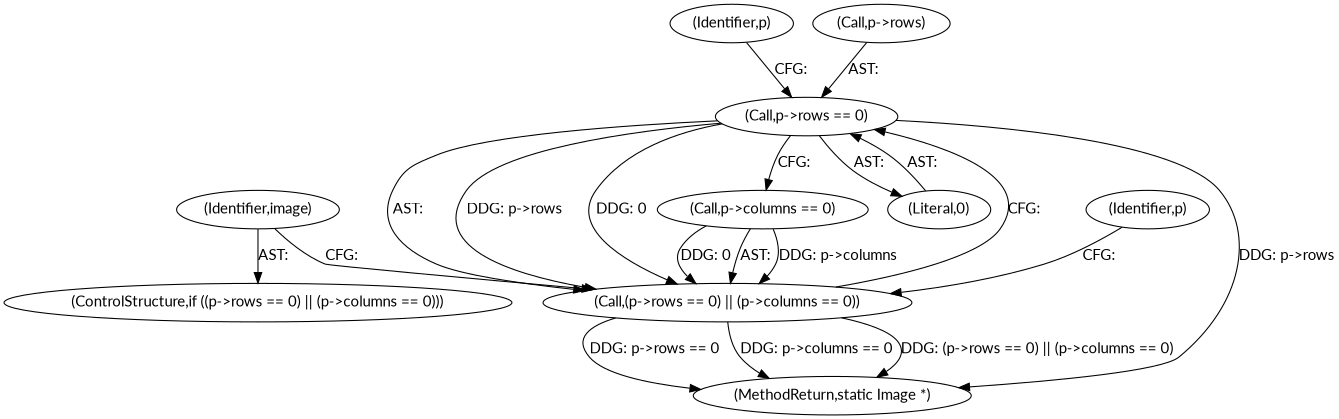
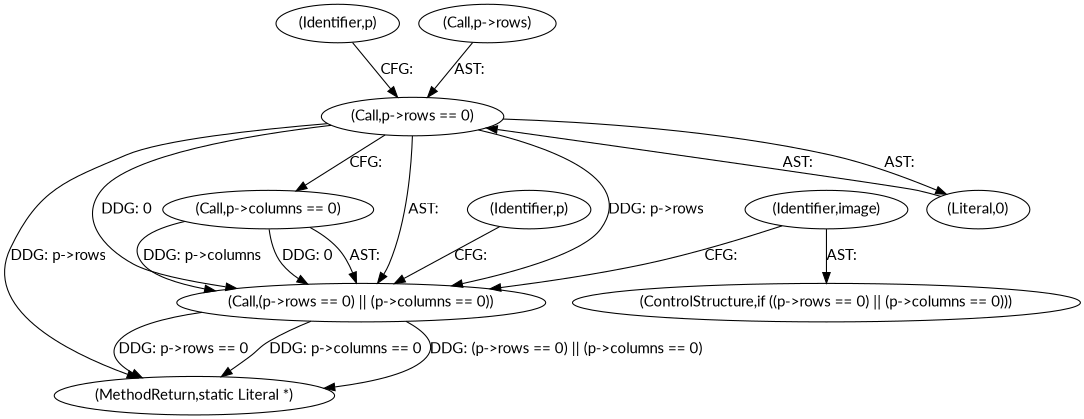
edge "(Call,(p->rows == 0) || (p->columns == 0))" -> "(Call,p->rows == 0)": removed, label "CFG:"
node "(MethodReturn,static Image *)": label "(MethodReturn,static Image *)" -> "(MethodReturn,static Literal *)"
